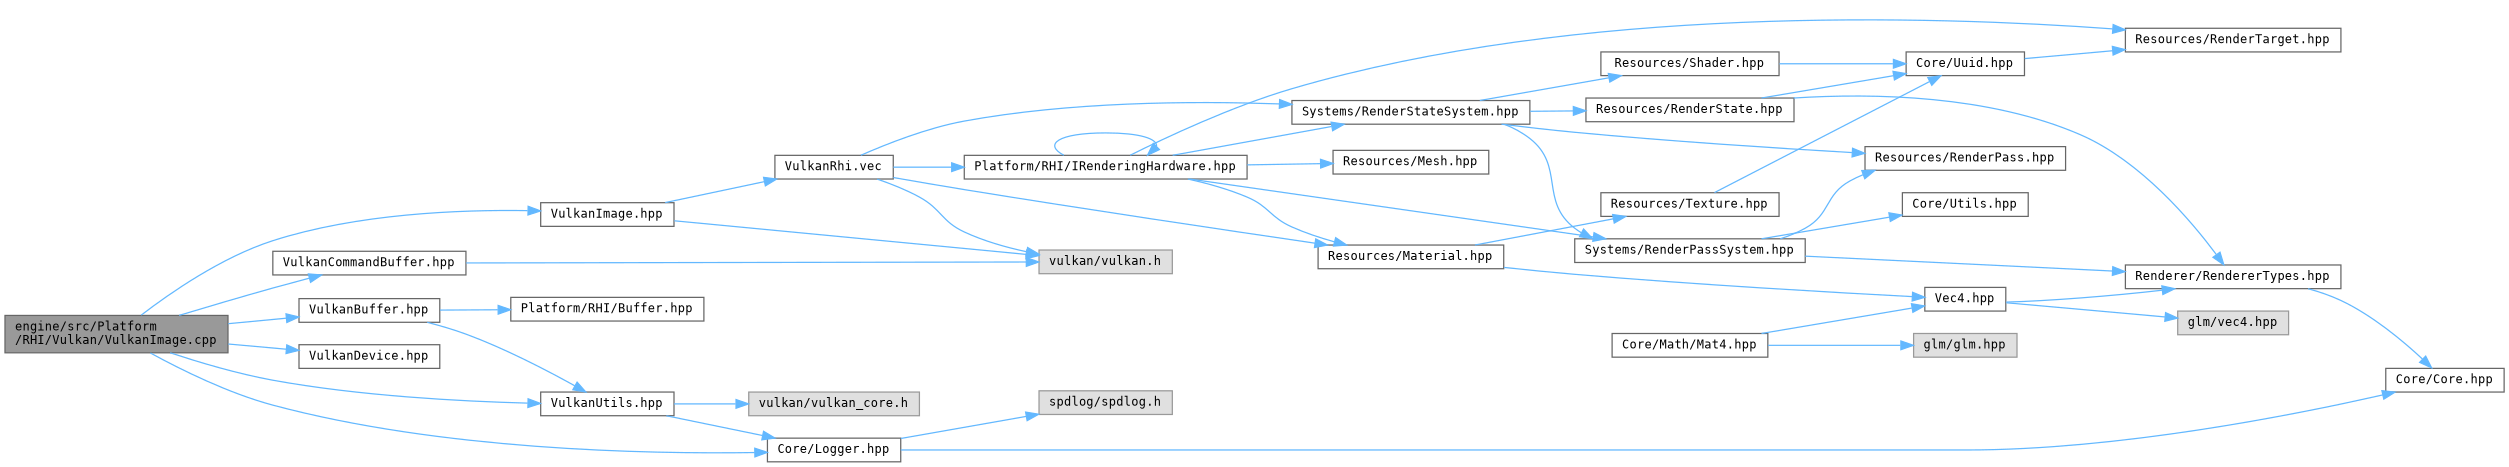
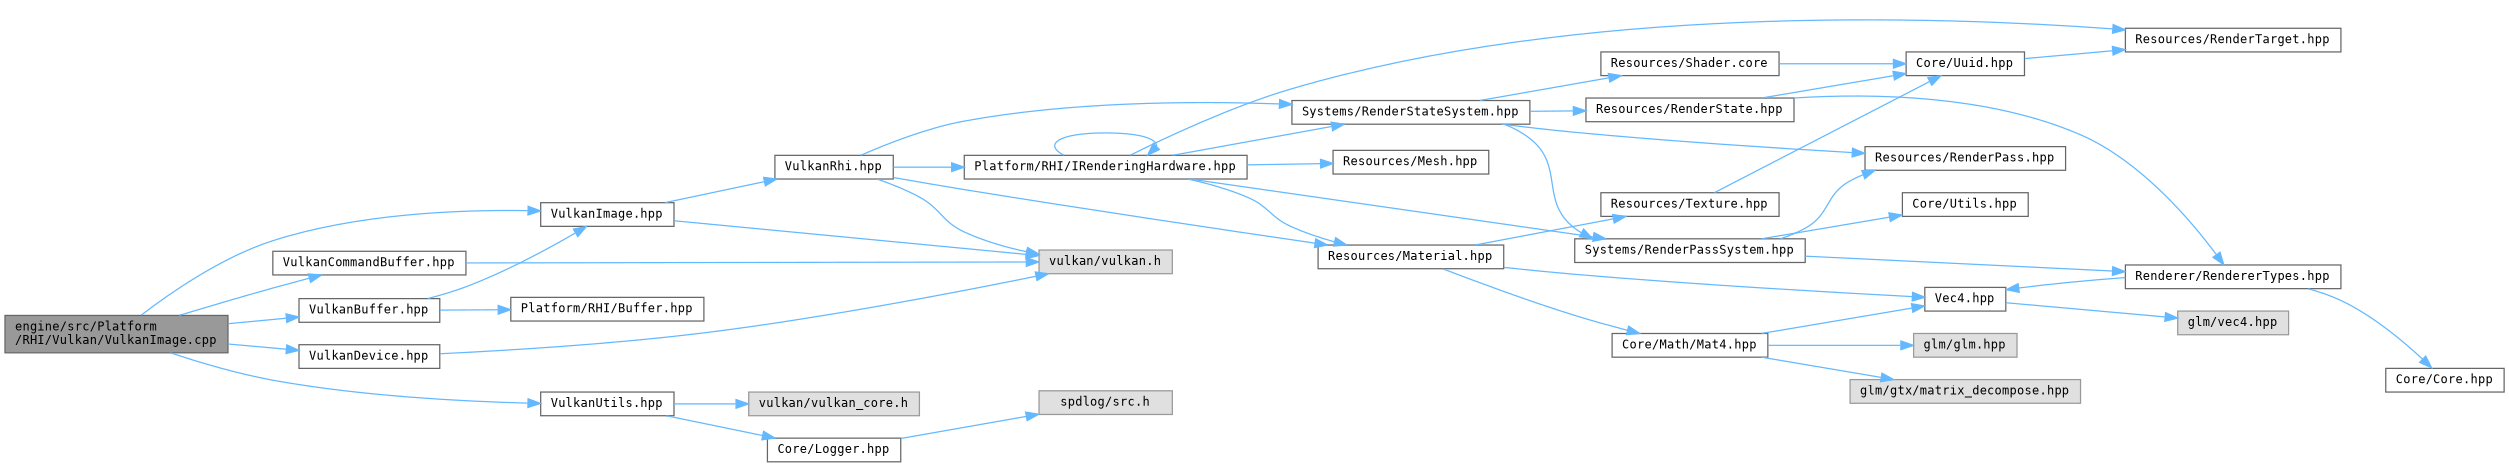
node "Resources/Shader.hpp": label "Resources/Shader.hpp" -> "Resources/Shader.core"
node "VulkanRhi.vec": label "VulkanRhi.vec" -> "VulkanRhi.hpp"
edge "Vec4.hpp" -> "Renderer/RendererTypes.hpp": reversed
edge "Resources/Material.hpp" -> "Core/Math/Mat4.hpp": added
edge "VulkanDevice.hpp" -> "vulkan/vulkan.h": added
edge "VulkanBuffer.hpp" -> "VulkanUtils.hpp": now "VulkanBuffer.hpp" -> "VulkanImage.hpp"
node "glm/gtx/matrix_decompose.hpp": added
node "spdlog/spdlog.h": label "spdlog/spdlog.h" -> "spdlog/src.h"
edge "engine/src/Platform /RHI/Vulkan/VulkanImage.cpp" -> "Core/Logger.hpp": removed
edge "Core/Logger.hpp" -> "Core/Core.hpp": removed
